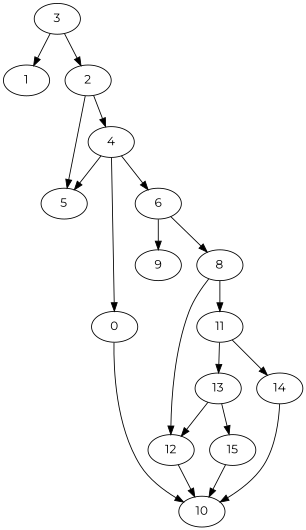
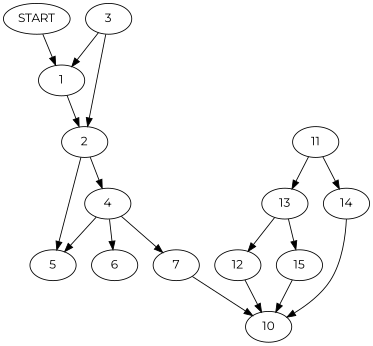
node "START": added
edge "1" -> "2": added
node "9": removed
node "8": removed
node "0": label "0" -> "7"
